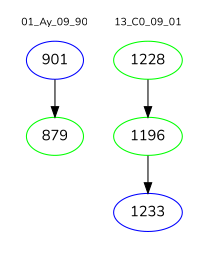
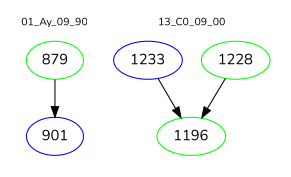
cluster "13_C0_09_01": label "13_C0_09_01" -> "13_C0_09_00"
edge "901" -> "879": reversed
edge "1196" -> "1233": reversed
